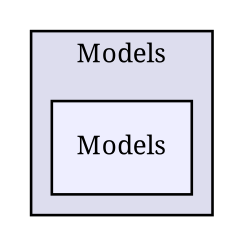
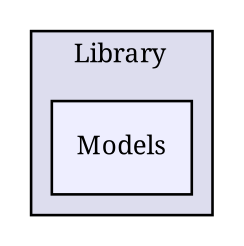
cluster "Models": label "Models" -> "Library"
